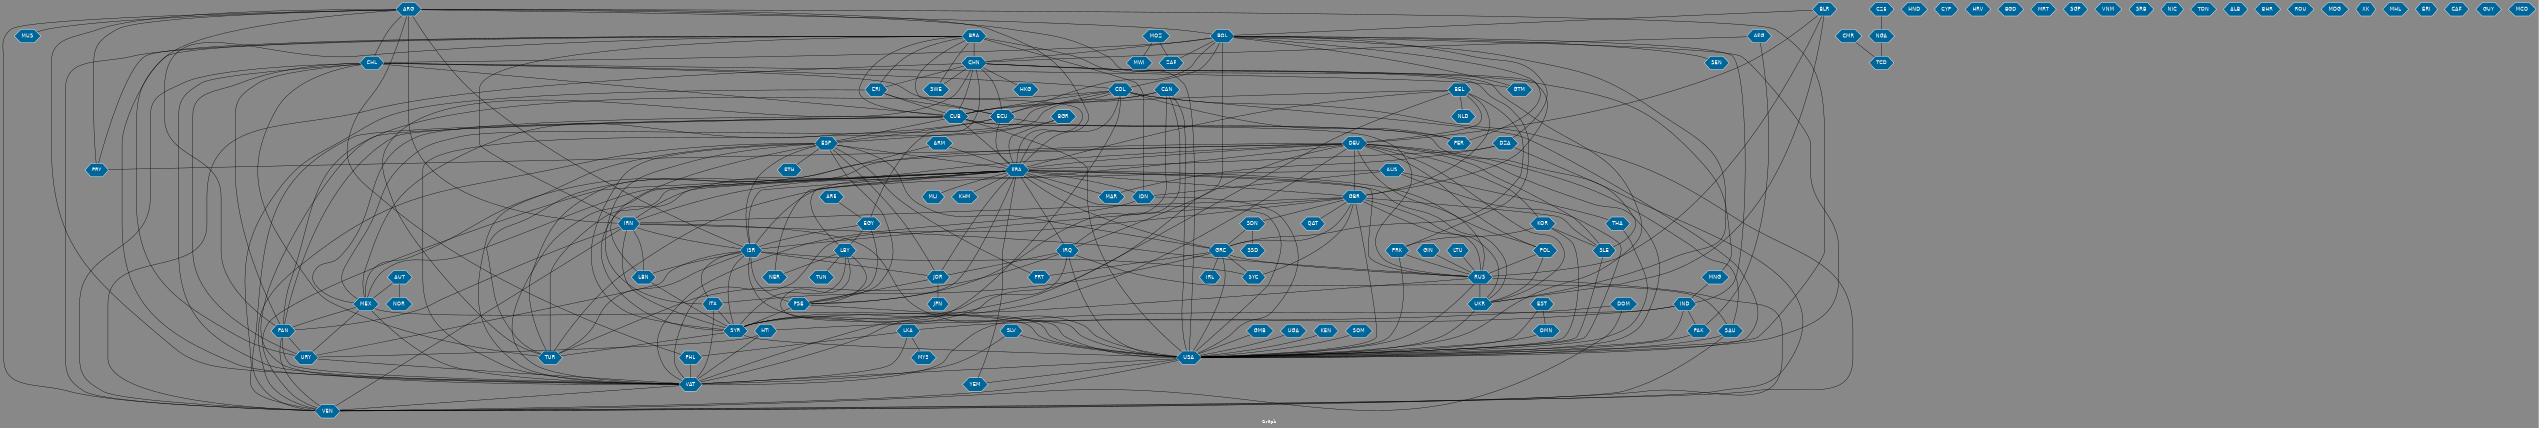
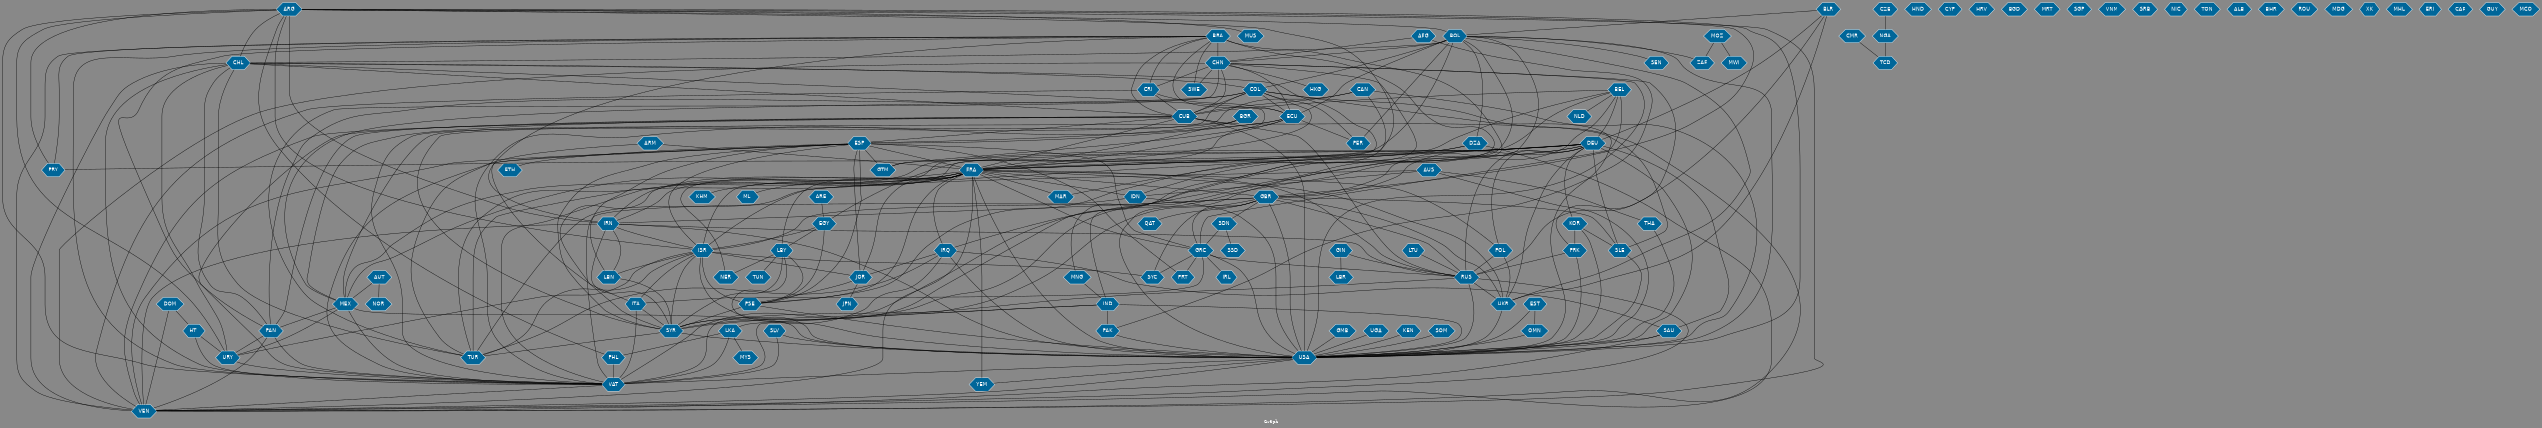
edge "BGR" -- "SYR": added
edge "CHN" -- "EGY": now "ECU" -- "EGY"
edge "ESP" -- "GTM": added
edge "CAN" -- "IRQ": removed
node "LBR": added
edge "IRN" -- "PAN": removed
